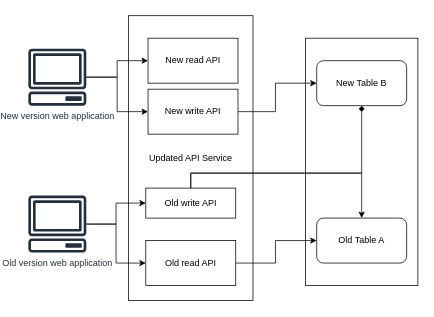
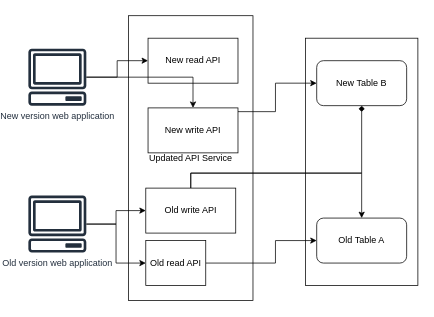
node "New write API": moved (193, 111) -> (193, 130)
node "Old write API": size 90x30 -> 90x45
node "Old read API": size 90x45 -> 60x45
